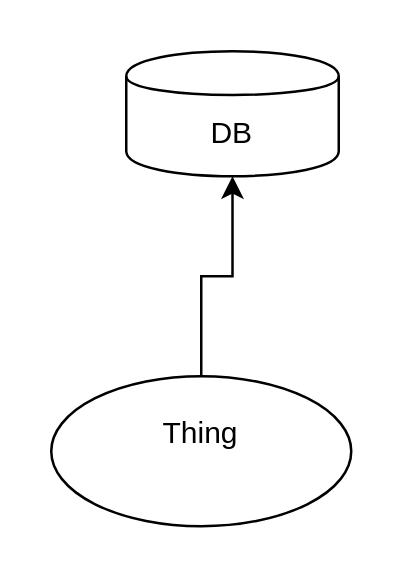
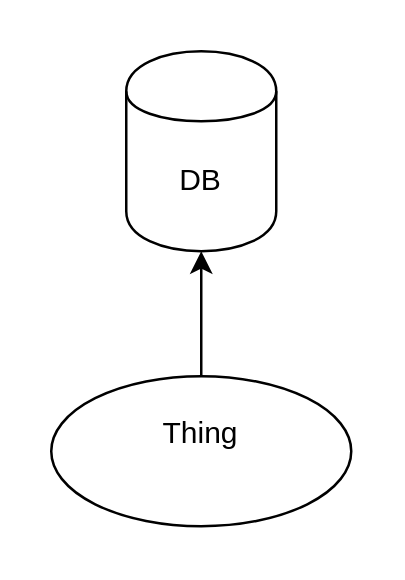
node "DB": size 213x125 -> 150x200
